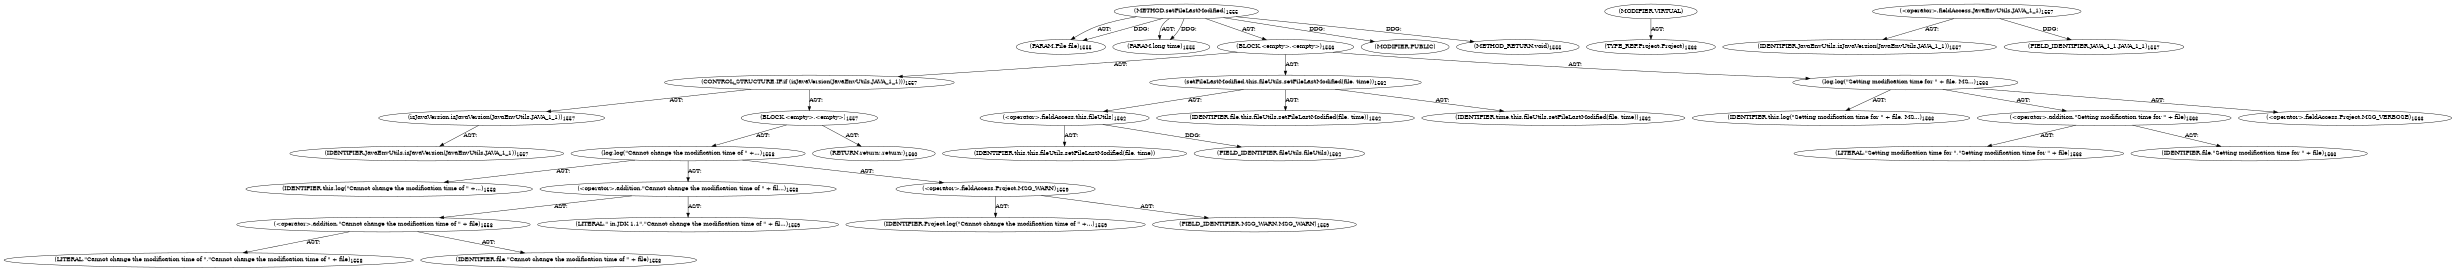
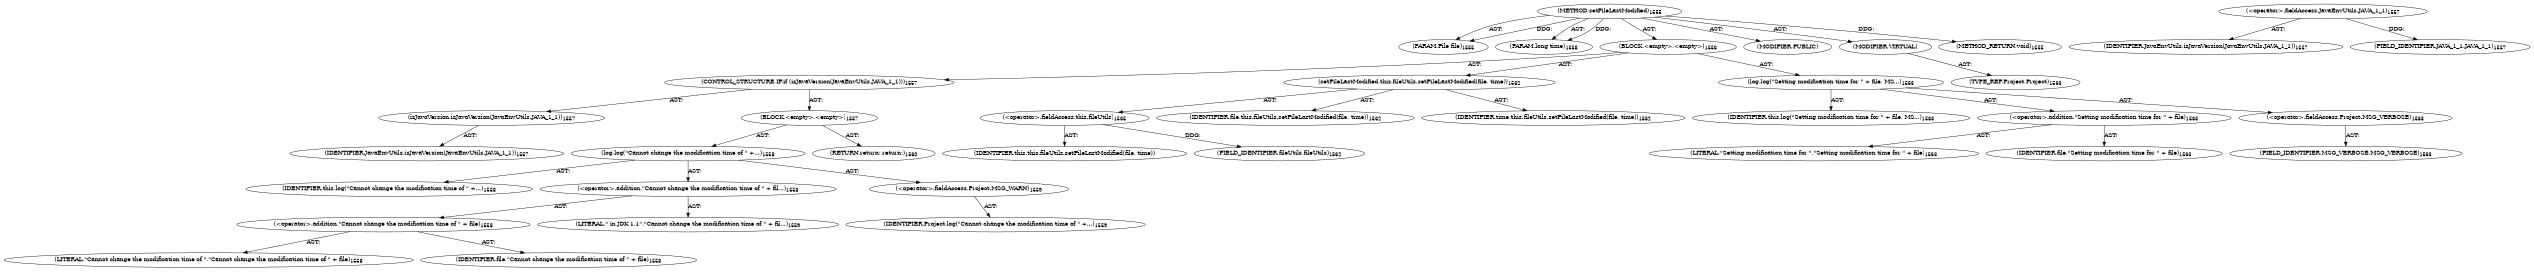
edge "(METHOD,setFileLastModified)" -> "(MODIFIER,PUBLIC)": label "DDG: " -> "AST: "
edge "(METHOD,setFileLastModified)" -> "(MODIFIER,VIRTUAL)": added, label "AST:"
node "(PARAM,long time)": text "1555" -> "1558"
node "(<operator>.fieldAccess,this.fileUtils)": text "1562" -> "1565"
node "(FIELD_IDENTIFIER,MSG_VERBOSE,MSG_VERBOSE)": added
node "(FIELD_IDENTIFIER,MSG_WARN,MSG_WARN)": removed
